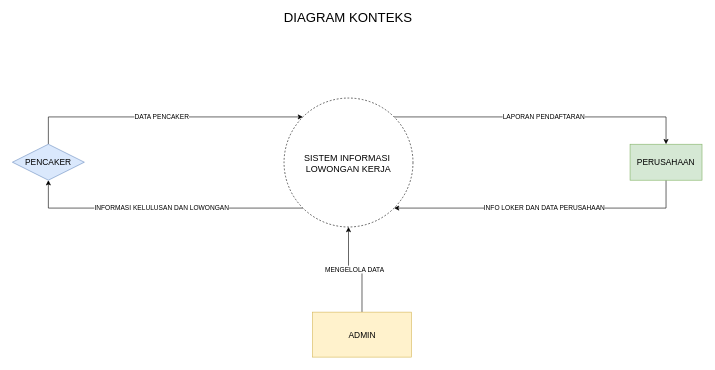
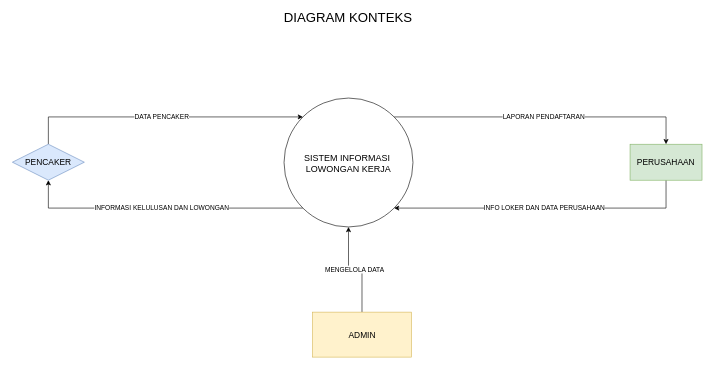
node "SISTEM INFORMASI LOWONGAN KERJA": style dashed -> solid
